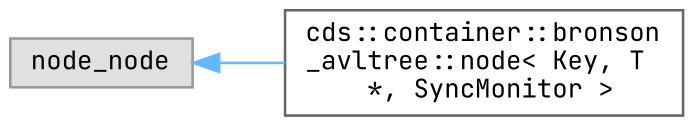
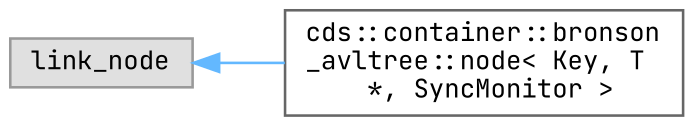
node "node_node": label "node_node" -> "link_node"
